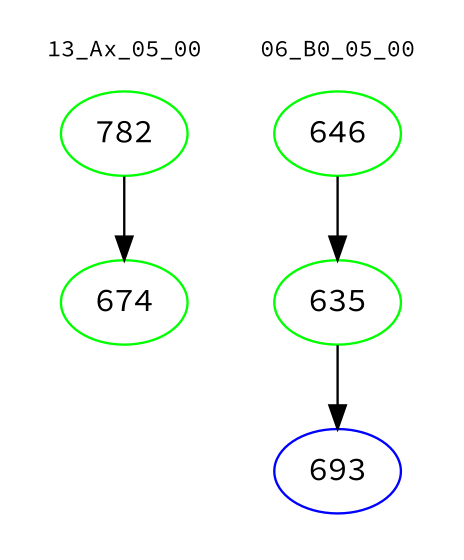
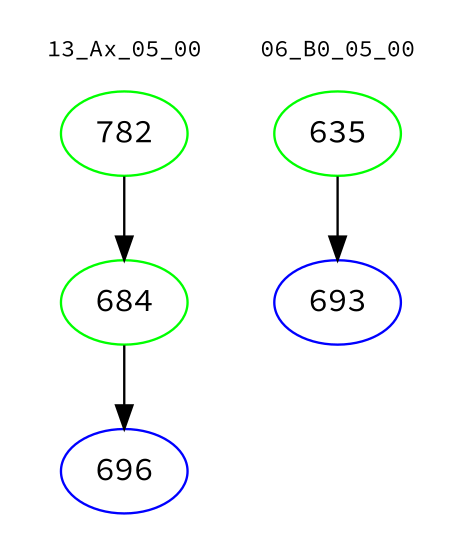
node "646": removed
node "674": label "674" -> "684"
node "696": added
